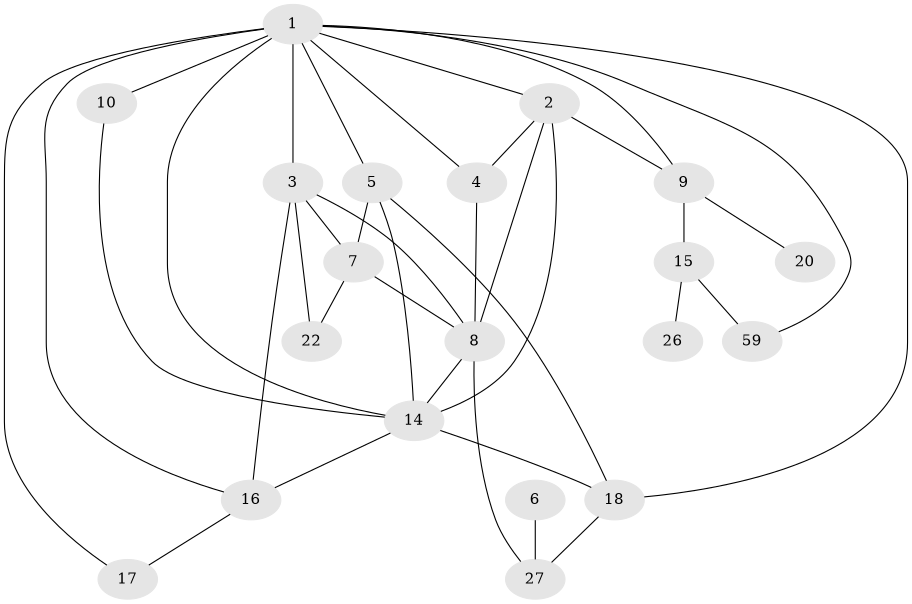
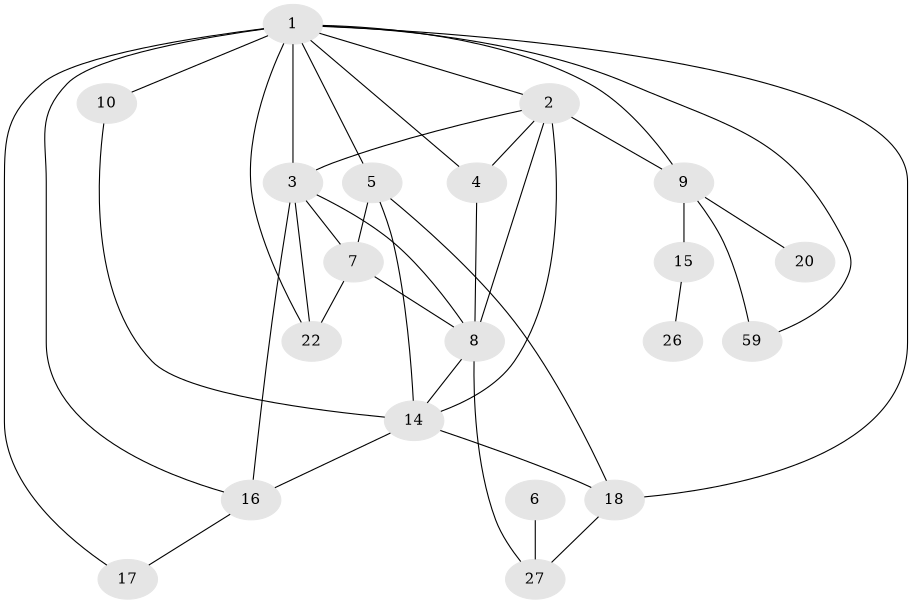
edge "2" -- "3": added
edge "1" -- "14": now "1" -- "22"
edge "15" -- "59": now "9" -- "59"
